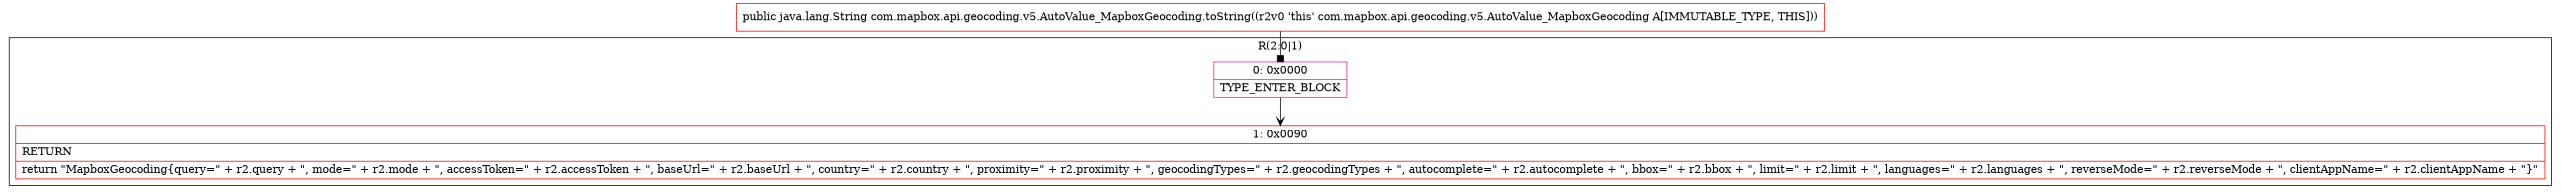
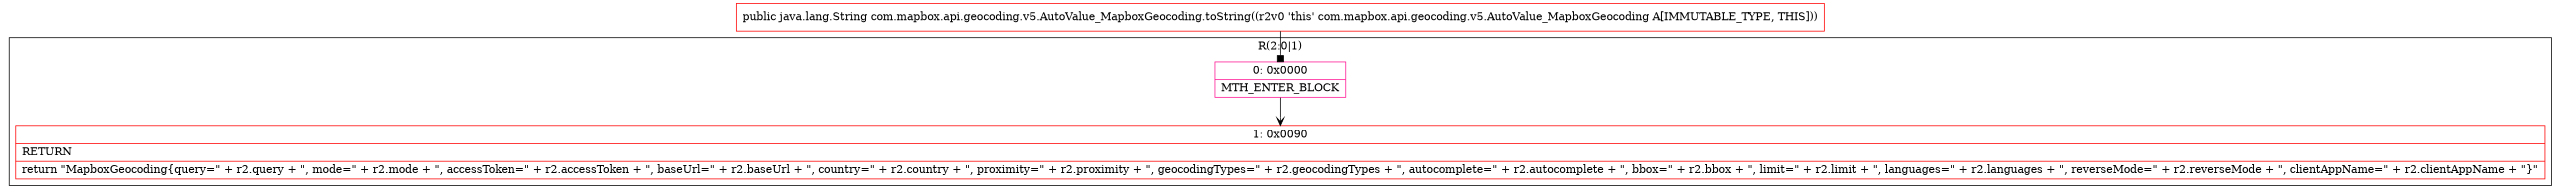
node "0: 0x0000": text "TYPE_ENTER_BLOCK" -> "MTH_ENTER_BLOCK"
